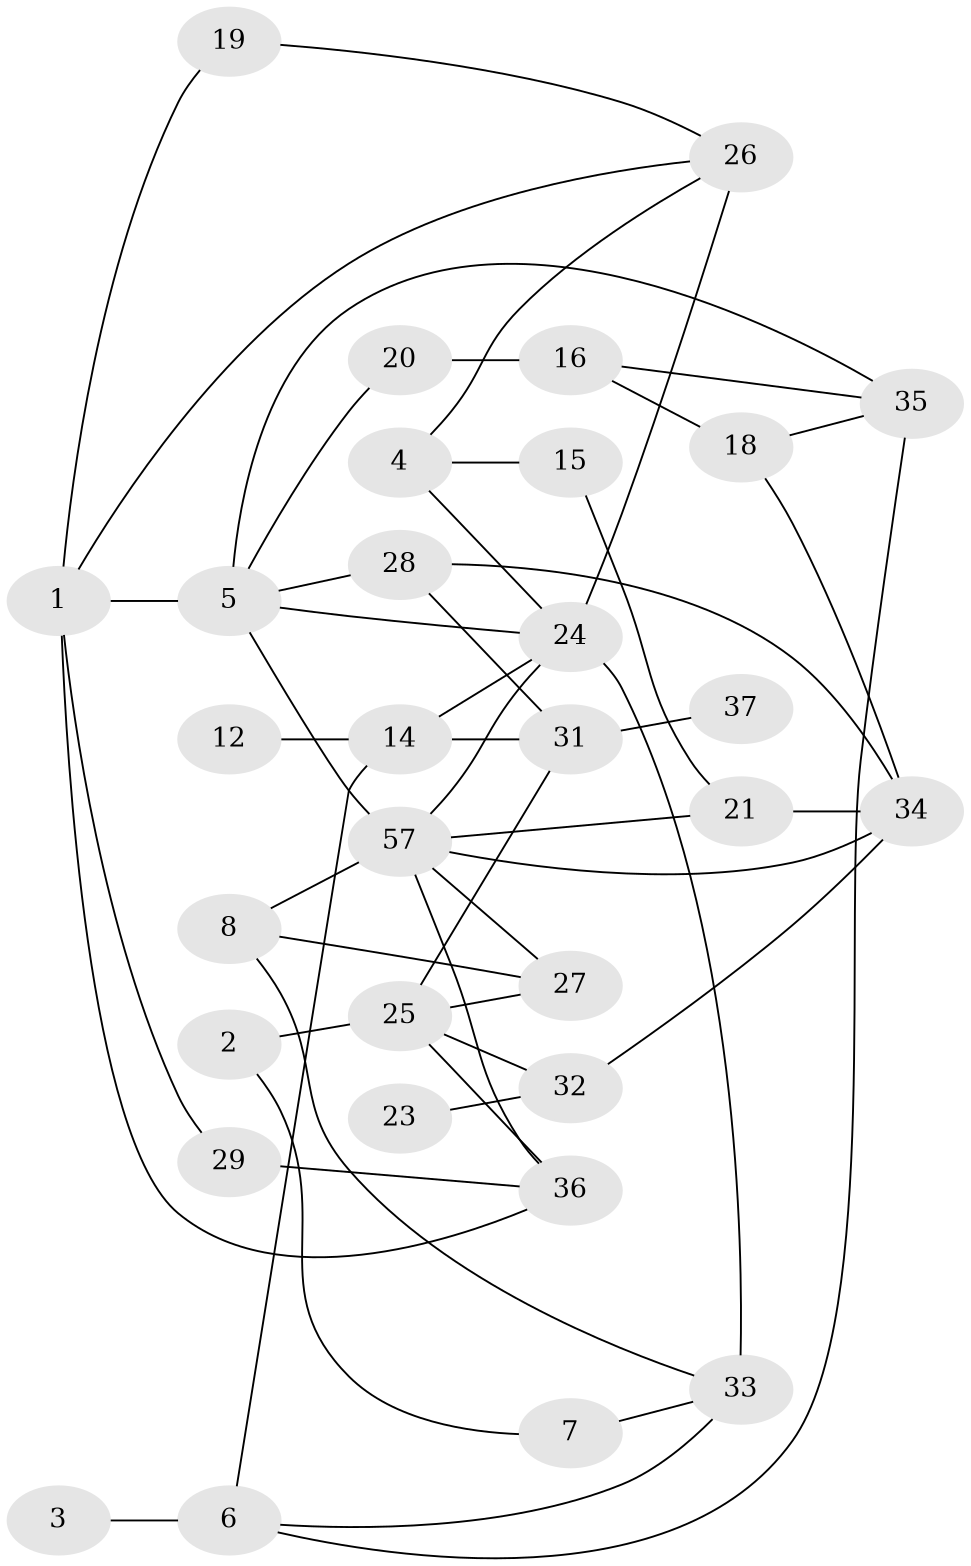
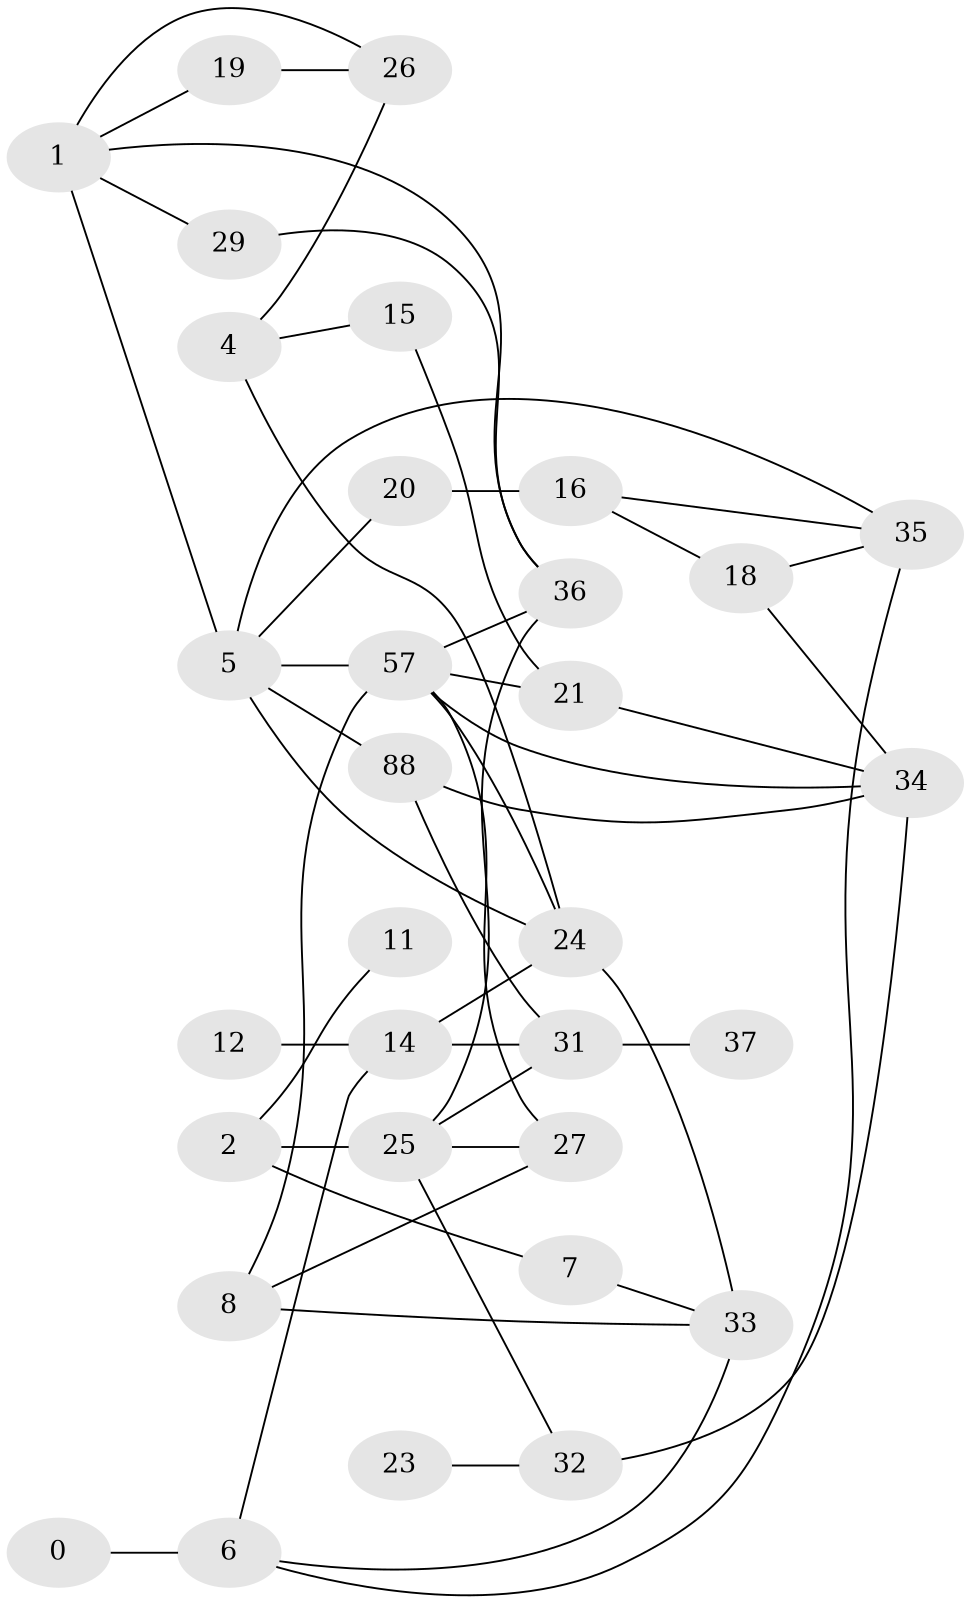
edge "26" -- "24": removed
node "28": label "28" -> "88"
node "11": added
node "3": label "3" -> "0"
